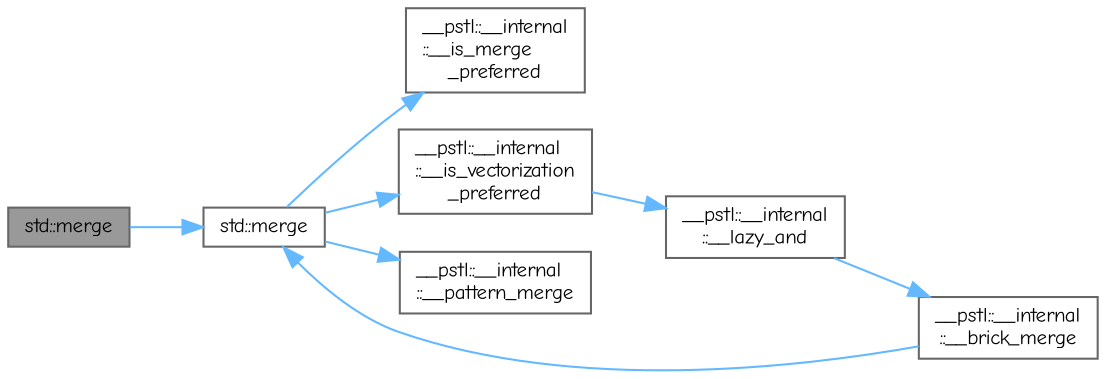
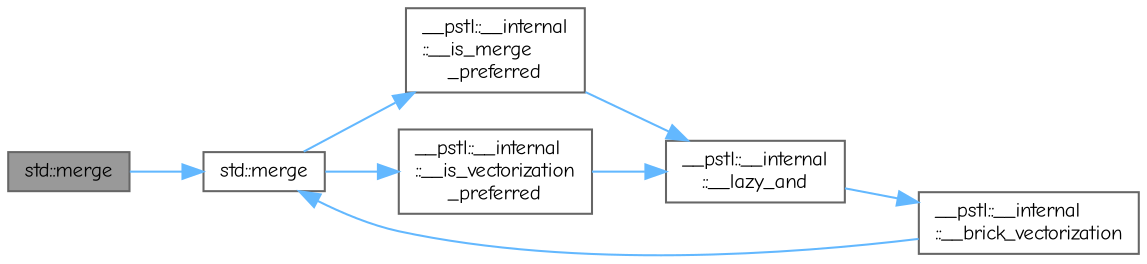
edge "__pstl::__internal ::__is_merge _preferred" -> "__pstl::__internal ::__lazy_and": added
node "__pstl::__internal ::__pattern_merge": removed
node "__pstl::__internal ::__brick_merge": label "__pstl::__internal ::__brick_merge" -> "__pstl::__internal ::__brick_vectorization"
